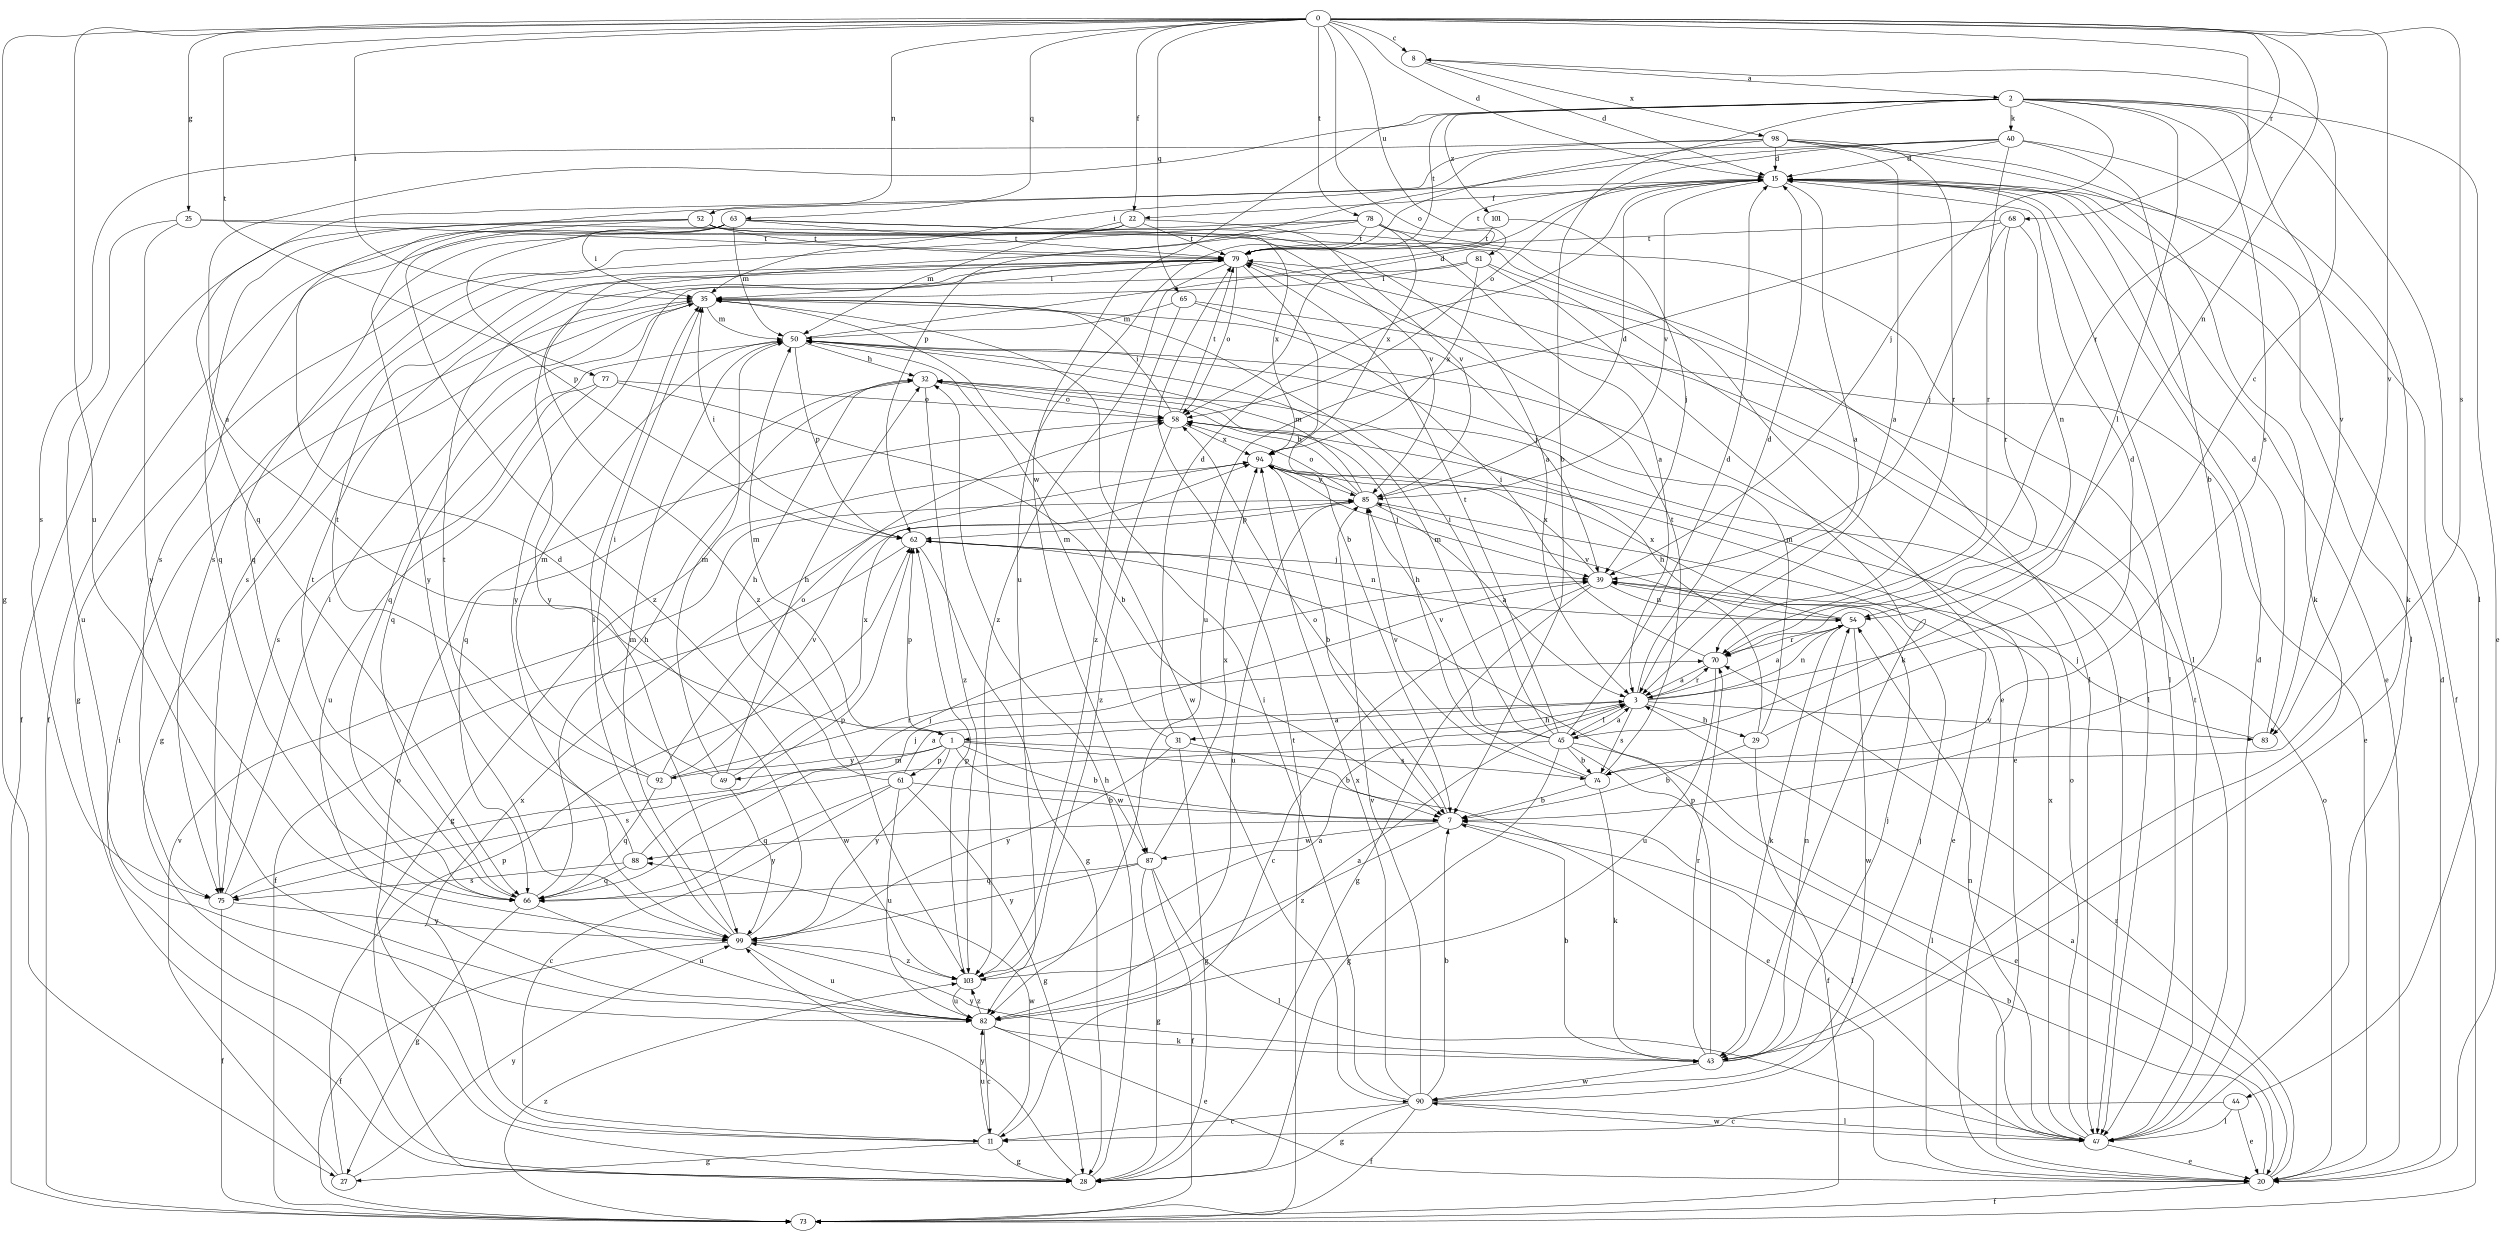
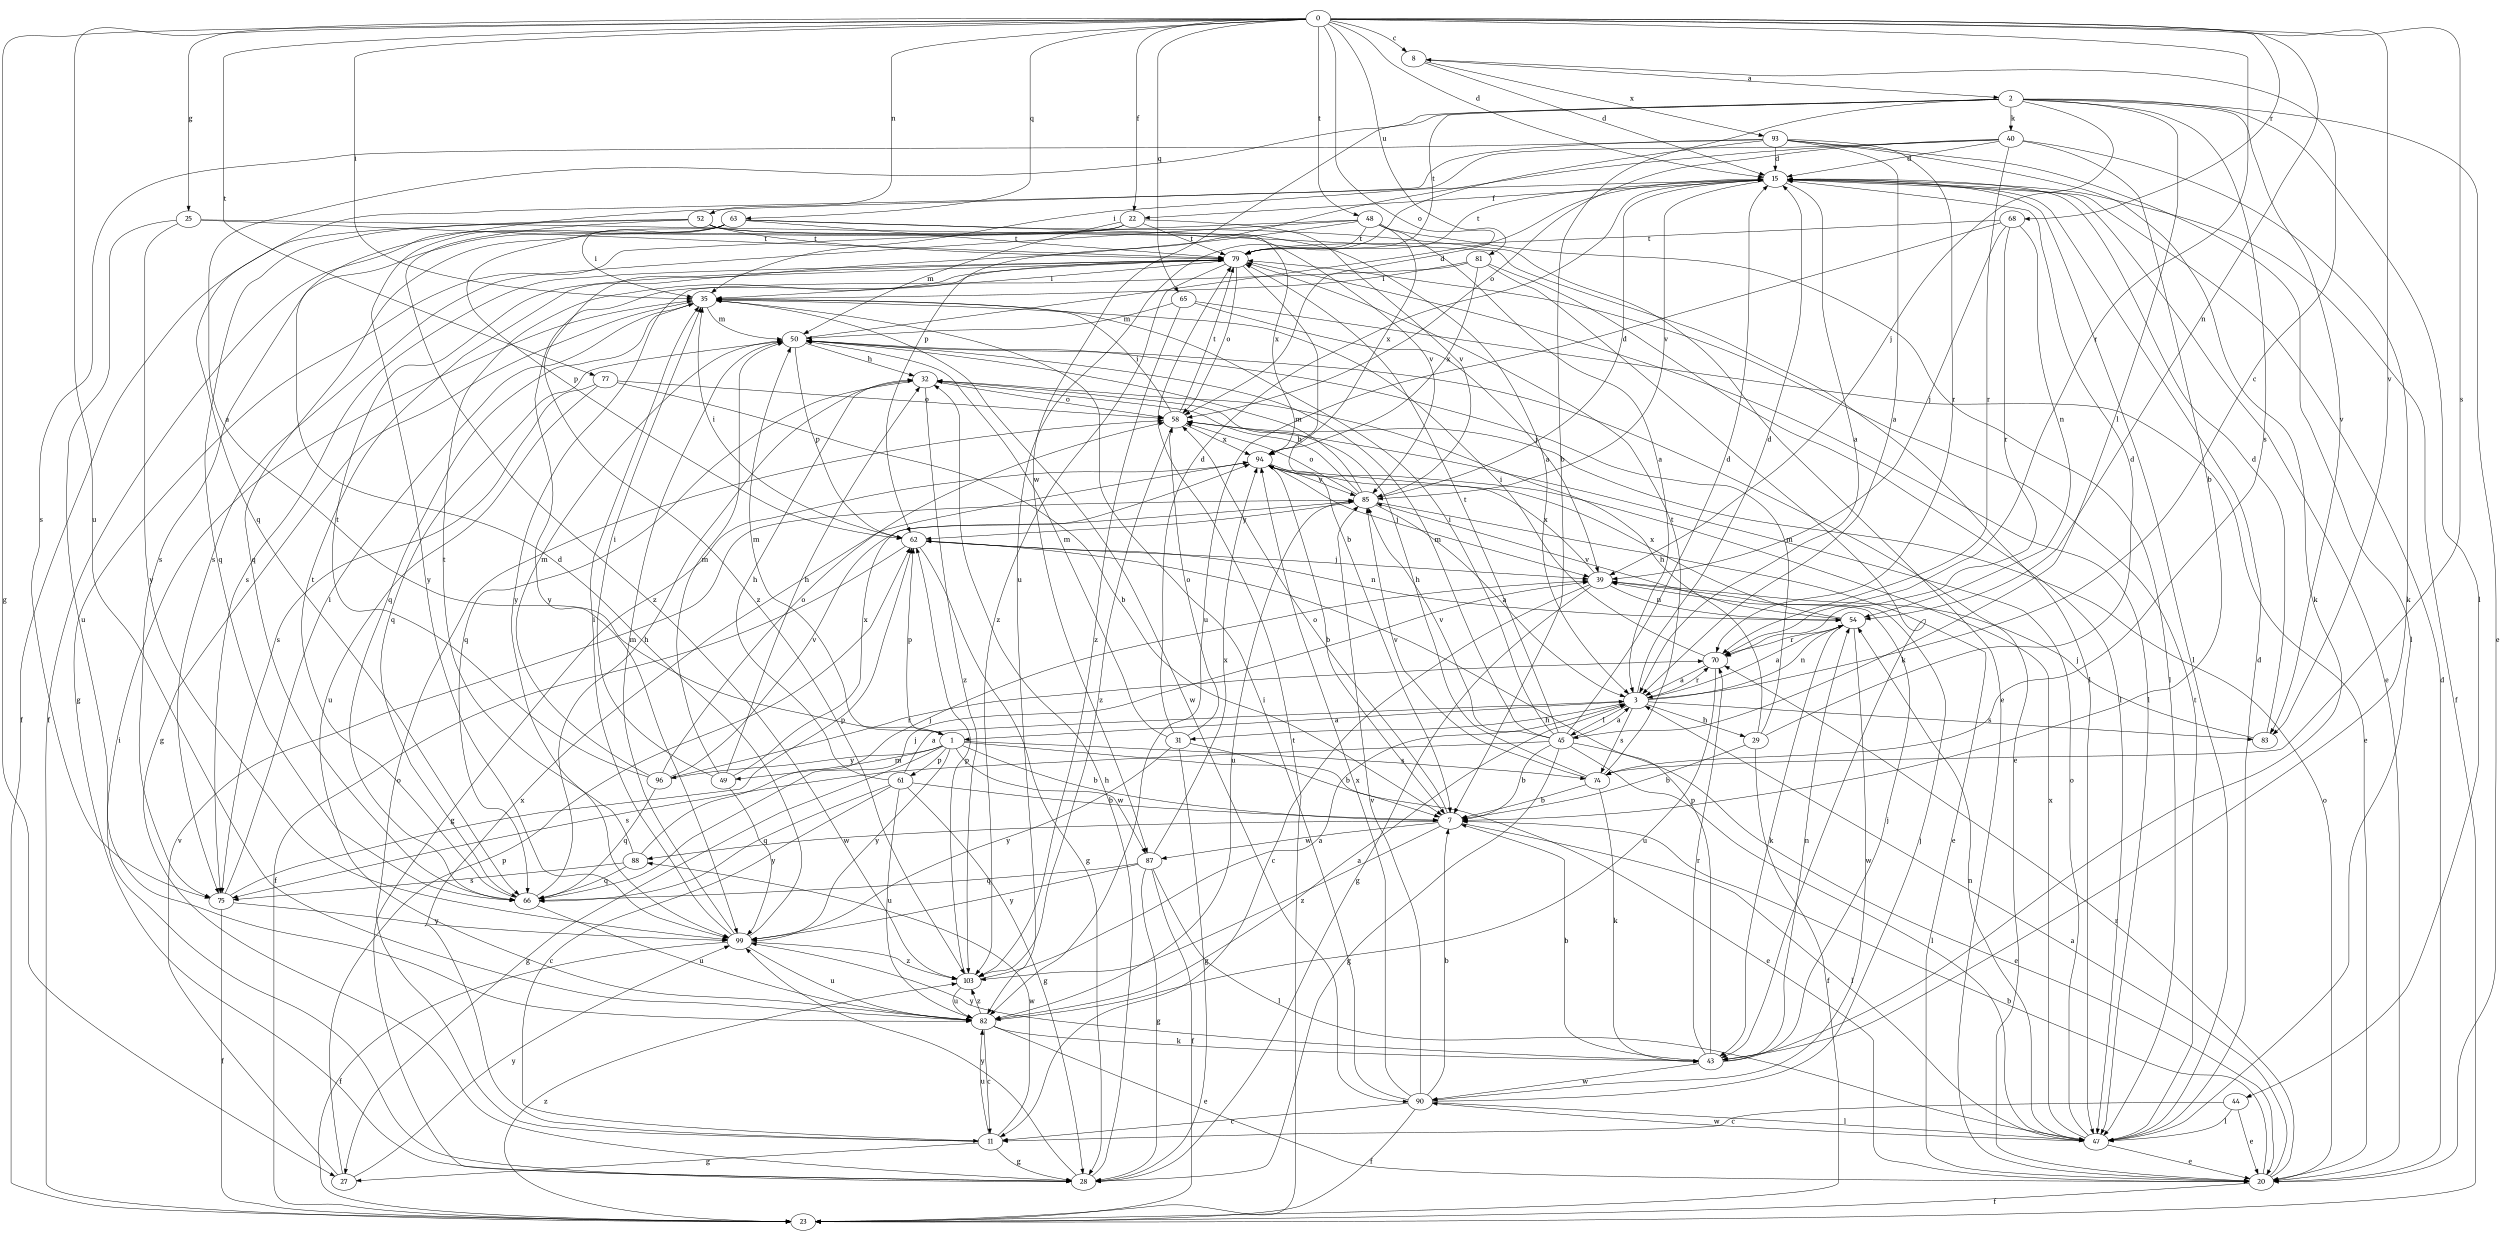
node "98": label "98" -> "93"
node "78": label "78" -> "48"
node "101": removed
edge "63" -> "50": removed, label "m"
edge "85" -> "62": label "p" -> "y"
edge "31" -> "58": added, label "o"
edge "3" -> "83": label "v" -> "s"
edge "45" -> "74": now "45" -> "7"
node "92": label "92" -> "96"
edge "66" -> "27": now "1" -> "27"
edge "90" -> "28": removed, label "g"
node "73": label "73" -> "23"
